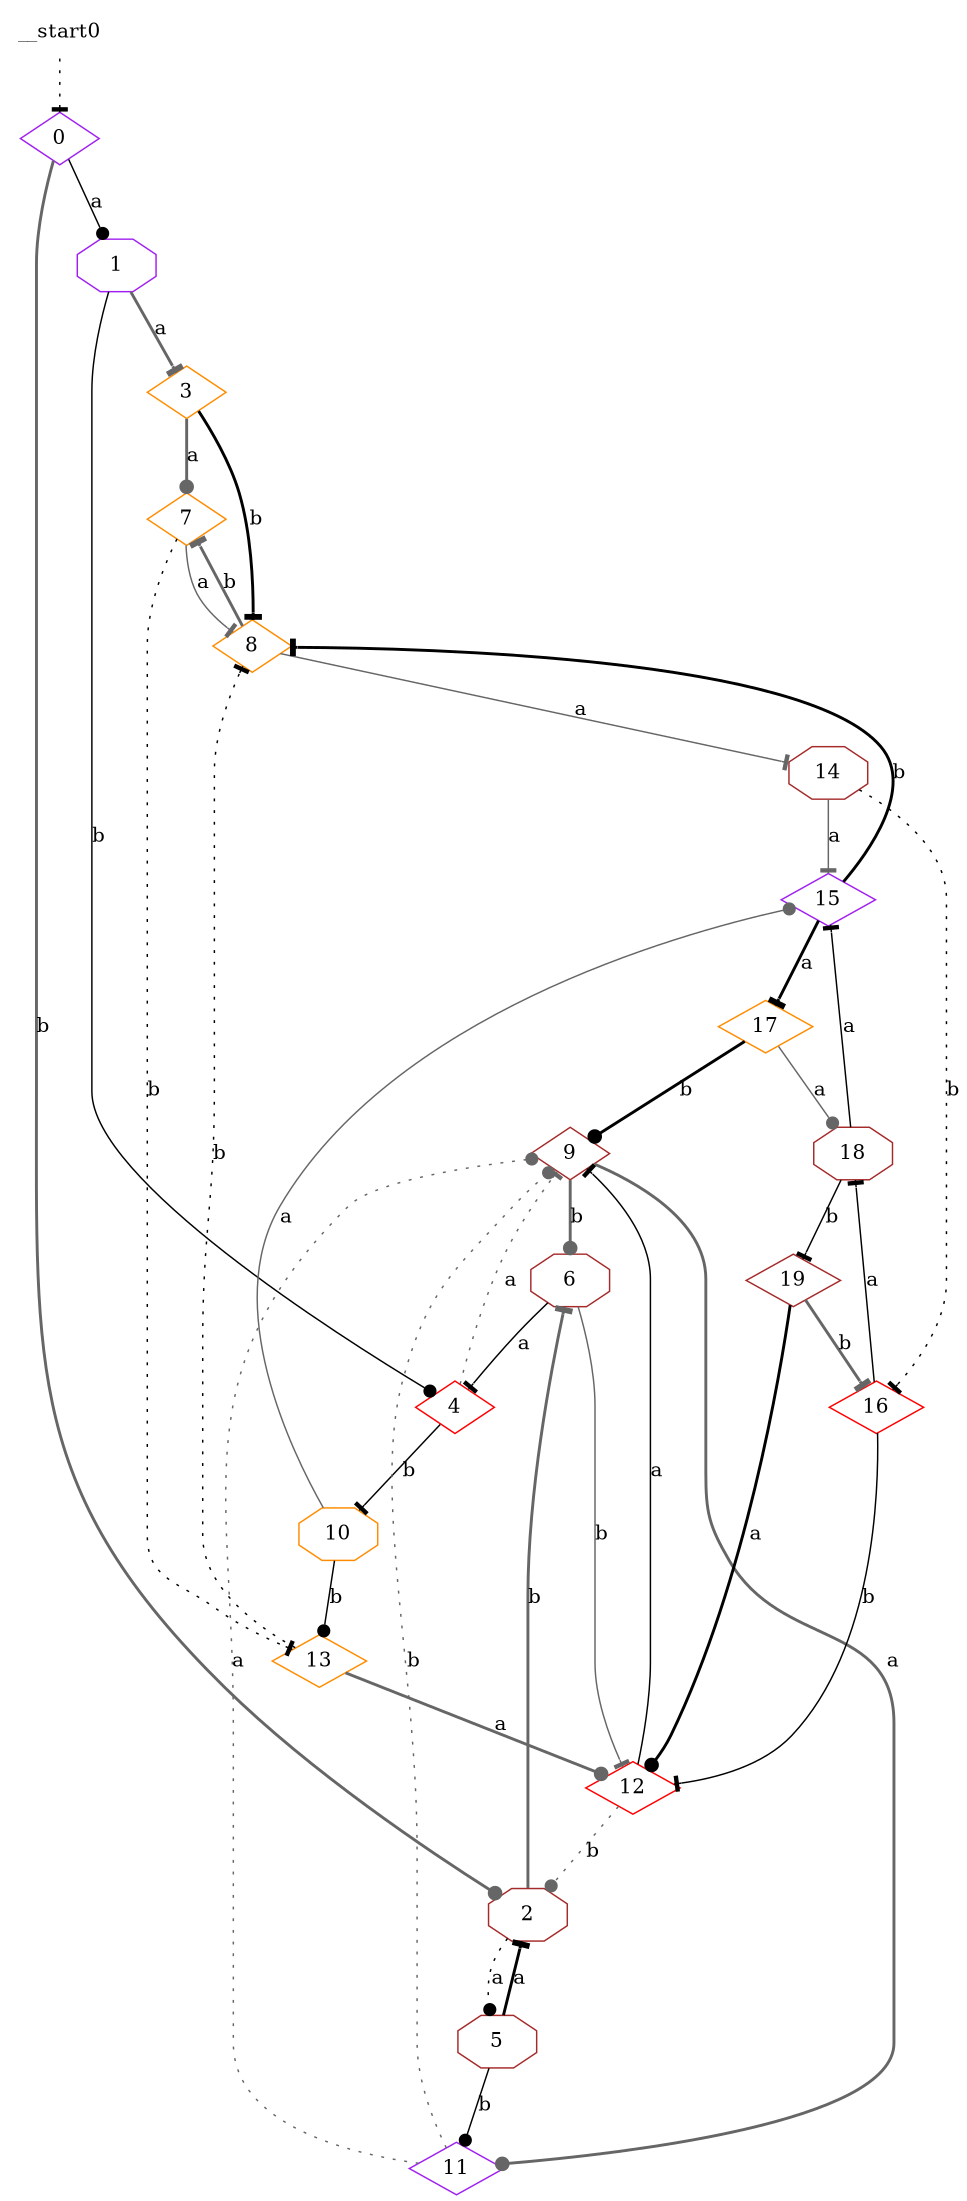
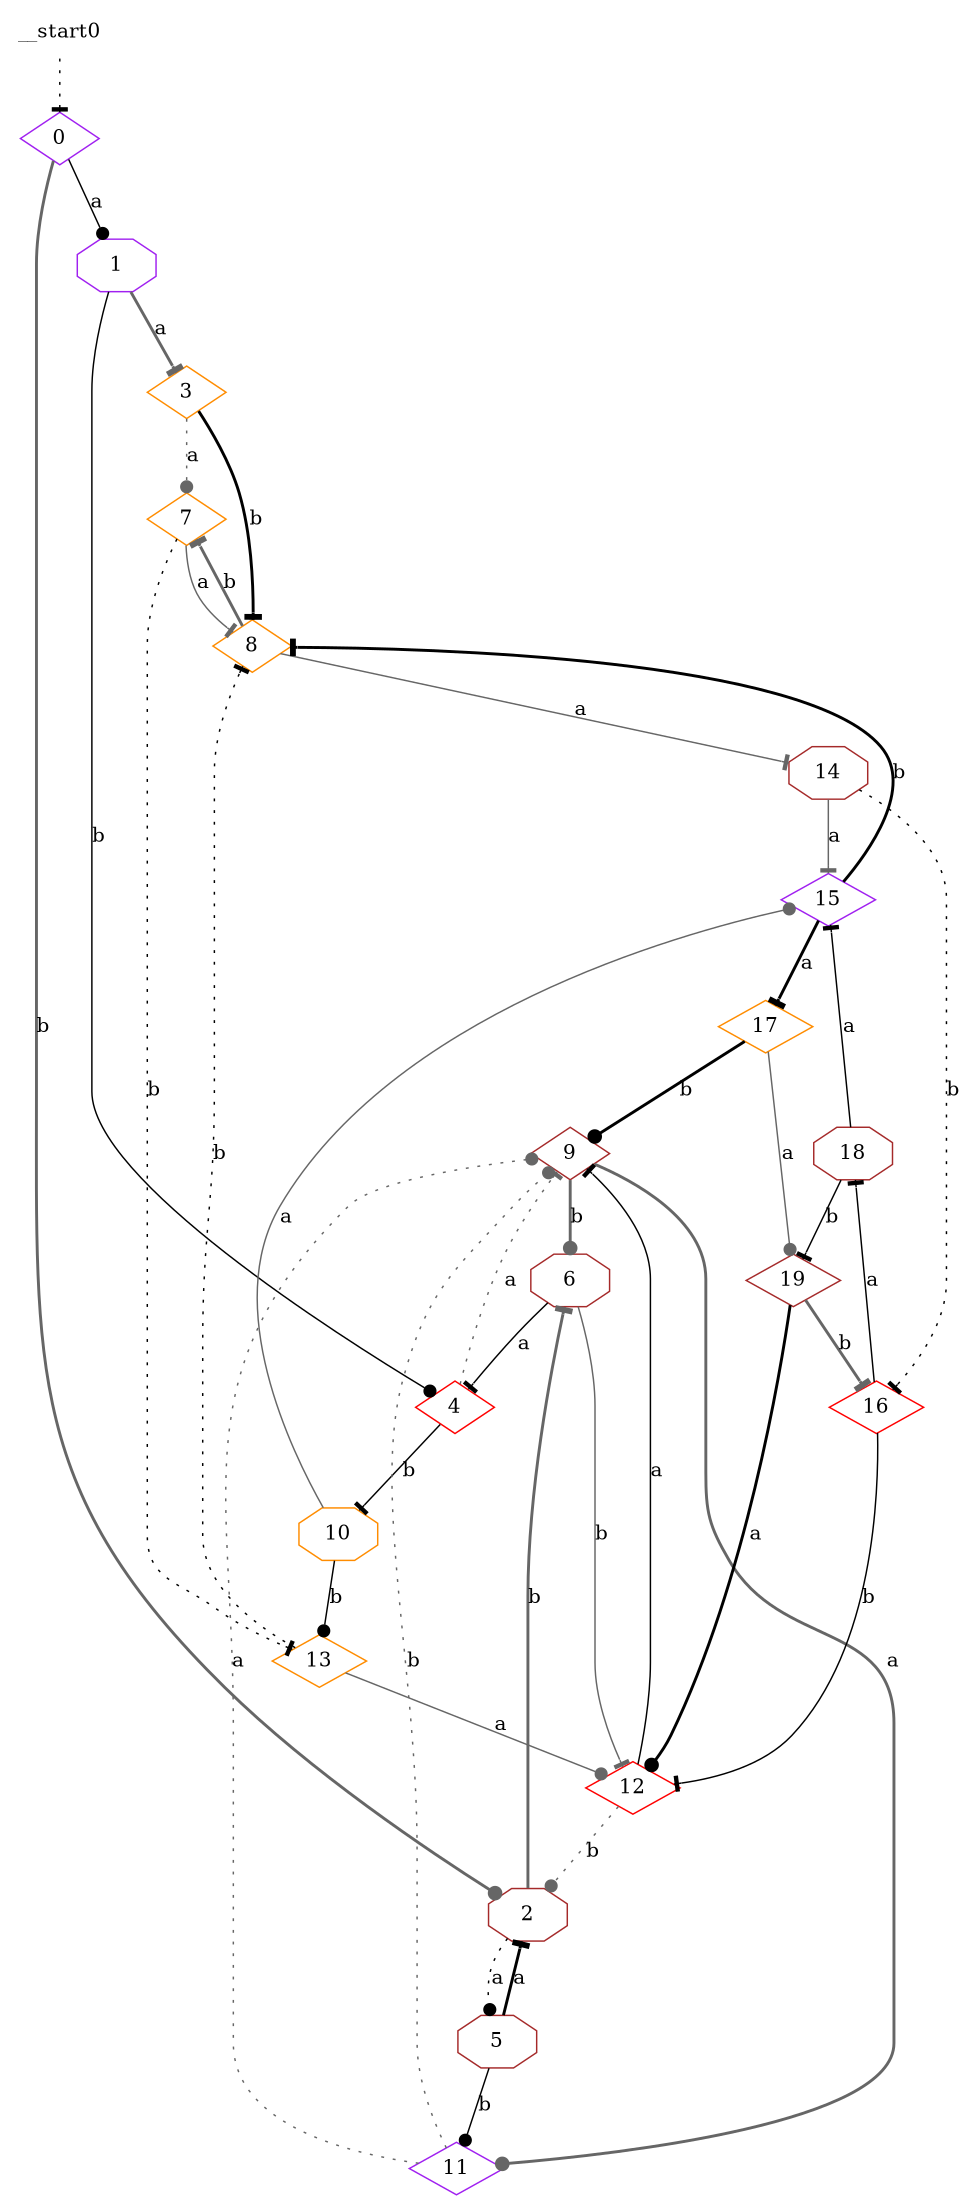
edge "3" -> "7": style bold -> dotted
edge "17" -> "18": now "17" -> "19"
edge "13" -> "12": style bold -> solid
